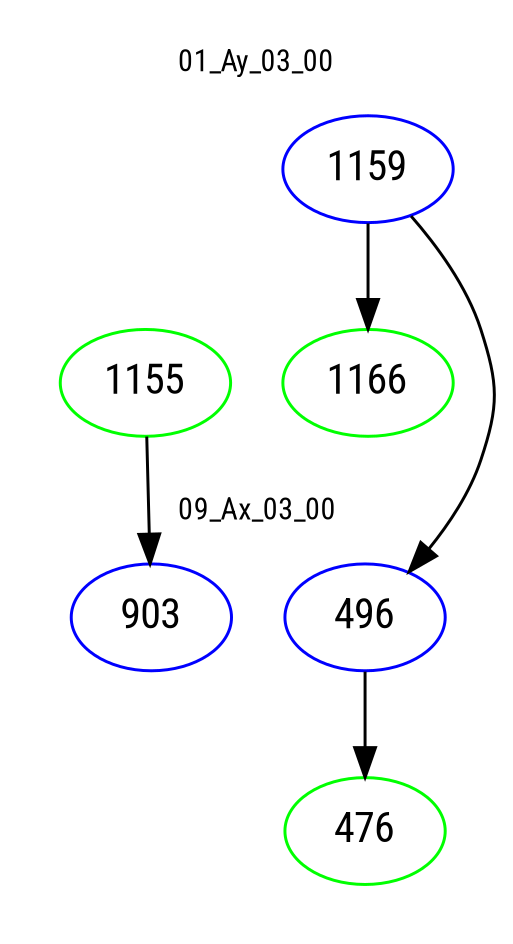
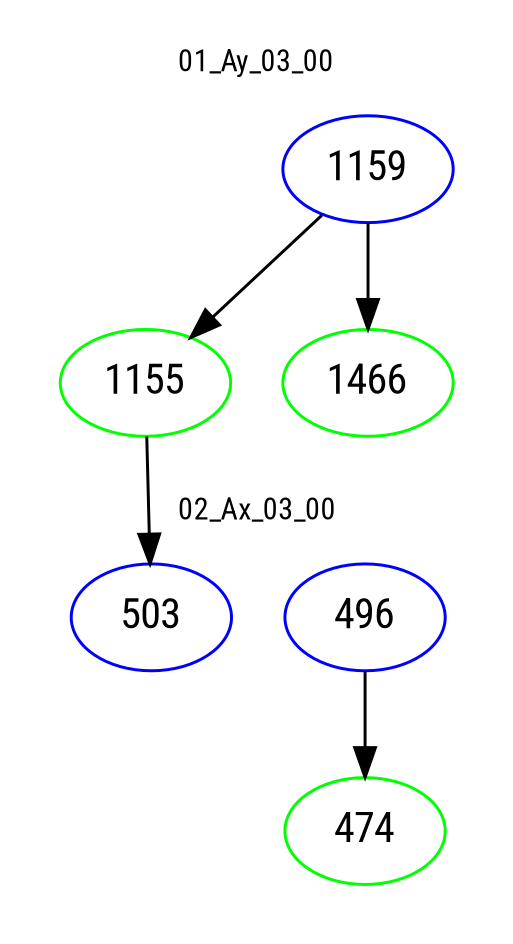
edge "1159" -> "496": now "1159" -> "1155"
node "1166": label "1166" -> "1466"
cluster "09_Ax_03_00": label "09_Ax_03_00" -> "02_Ax_03_00"
node "903": label "903" -> "503"
node "476": label "476" -> "474"
